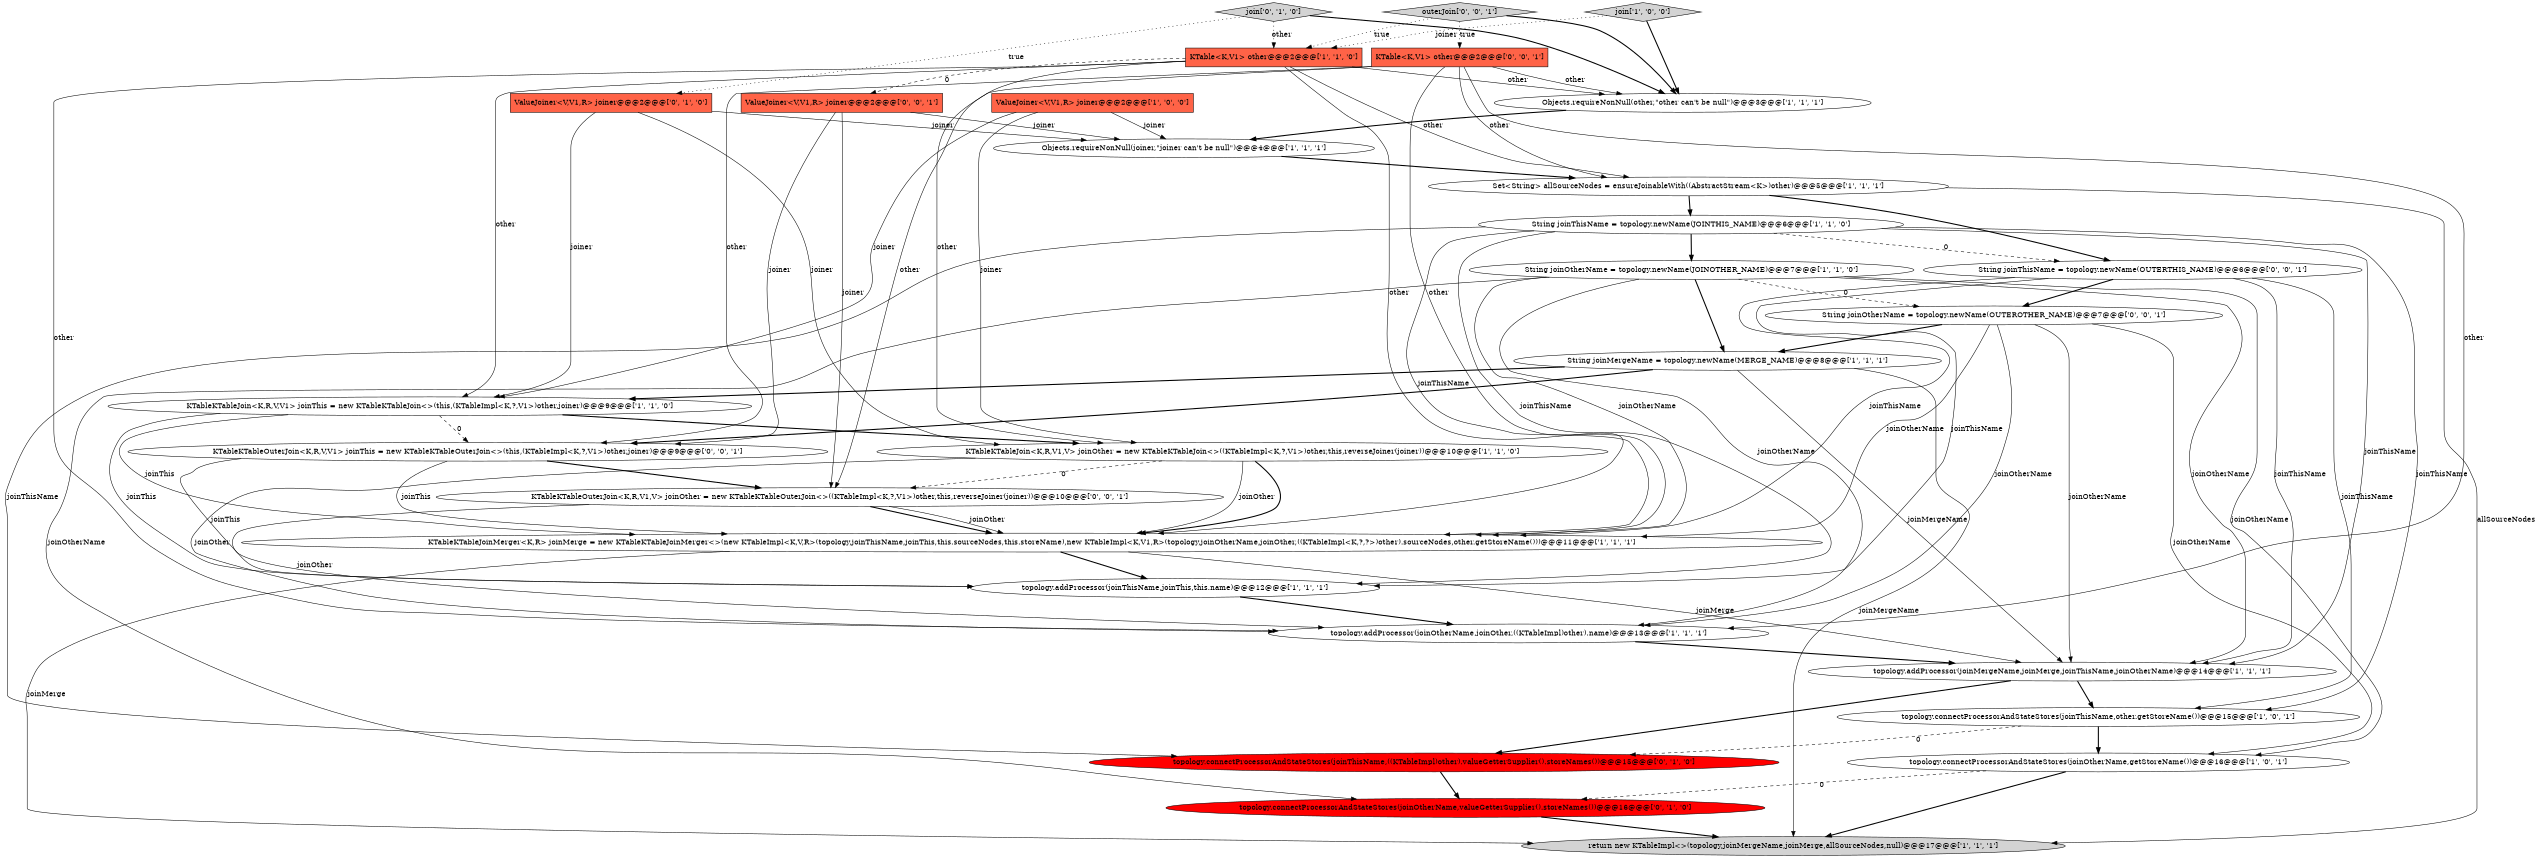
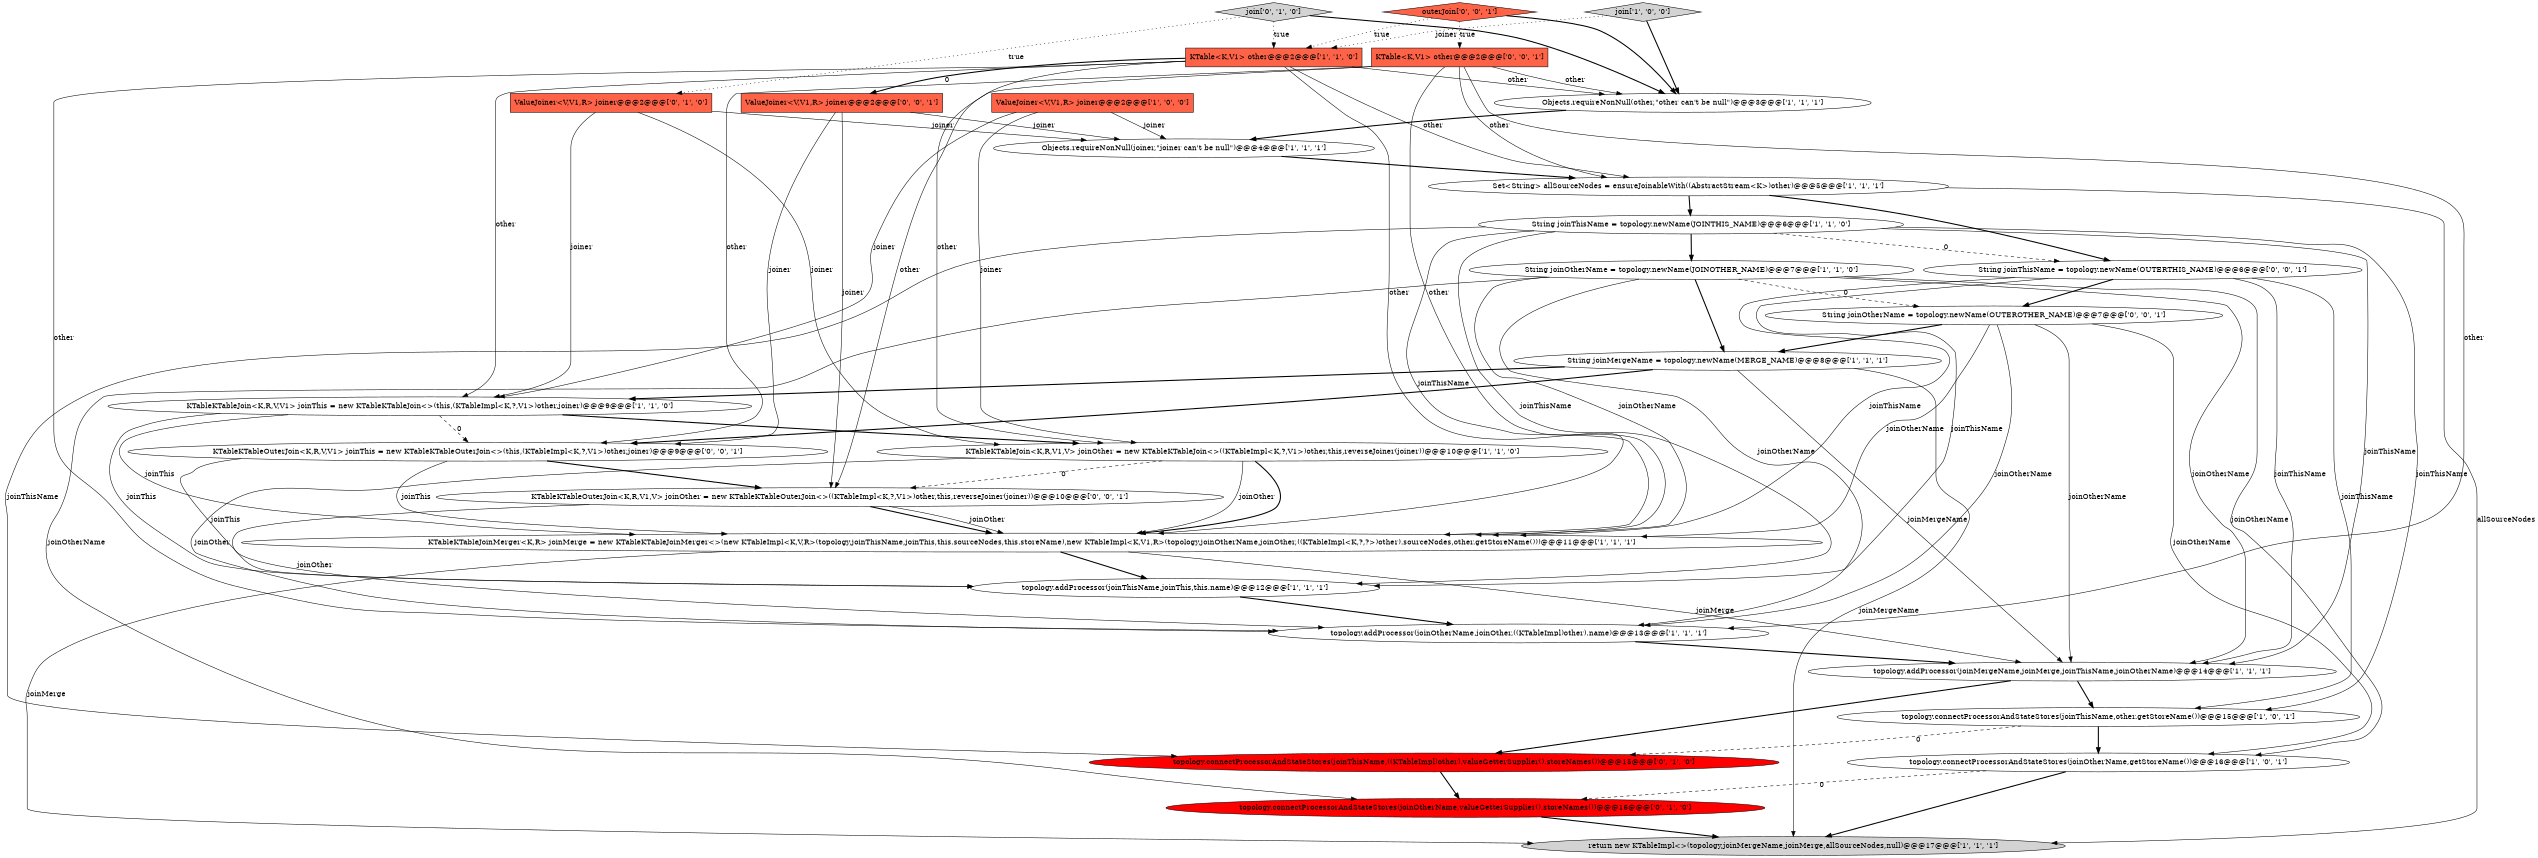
node "outerJoin['0', '0', '1']": fillcolor lightgray -> tomato
edge "join['0', '1', '0']" -> "KTable<K,V1> other@@@2@@@['1', '1', '0']": label "other" -> "true"
edge "KTable<K,V1> other@@@2@@@['1', '1', '0']" -> "ValueJoiner<V,V1,R> joiner@@@2@@@['0', '0', '1']": style dashed -> bold
